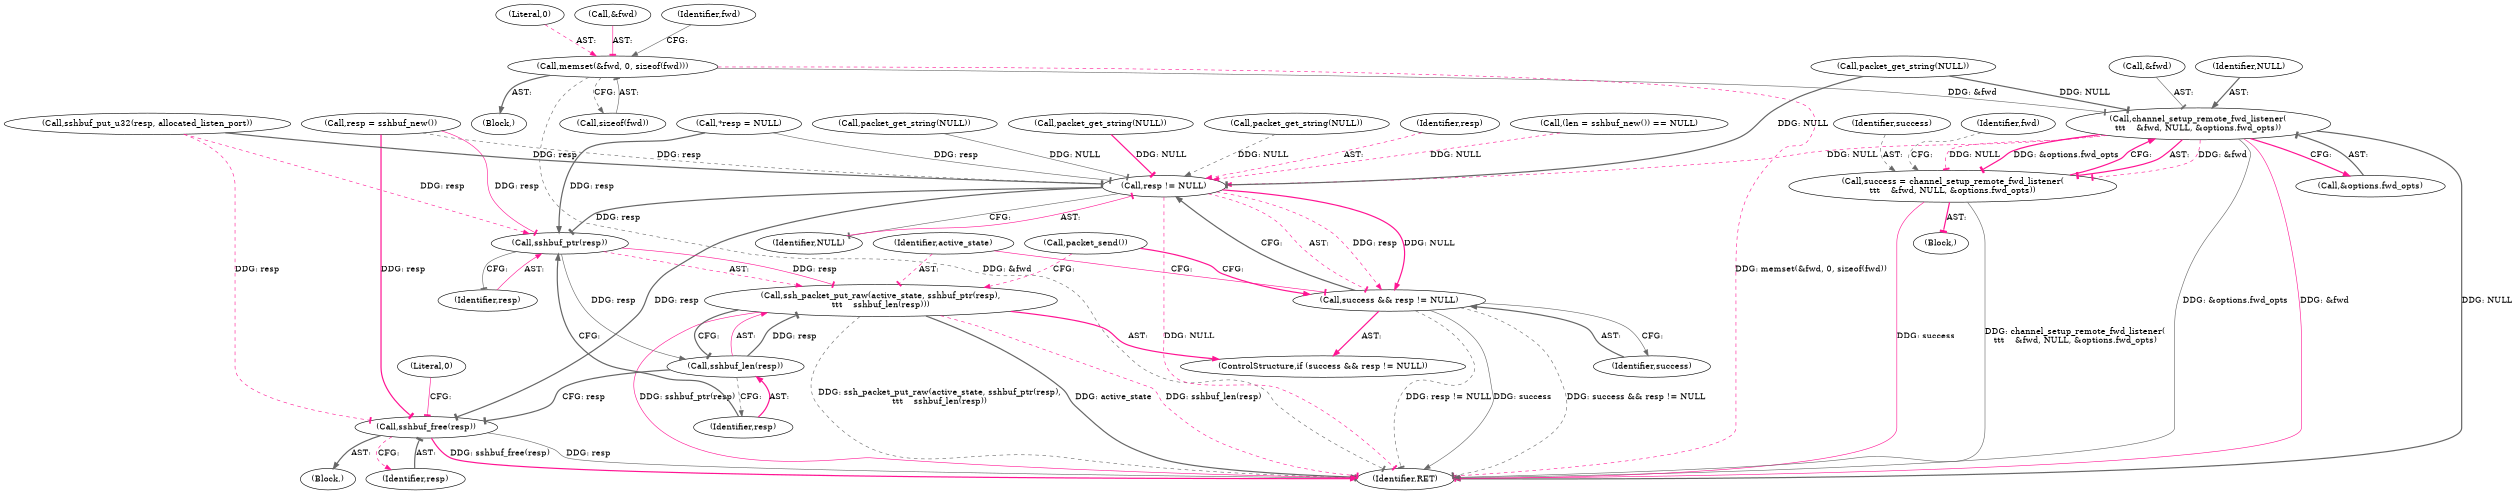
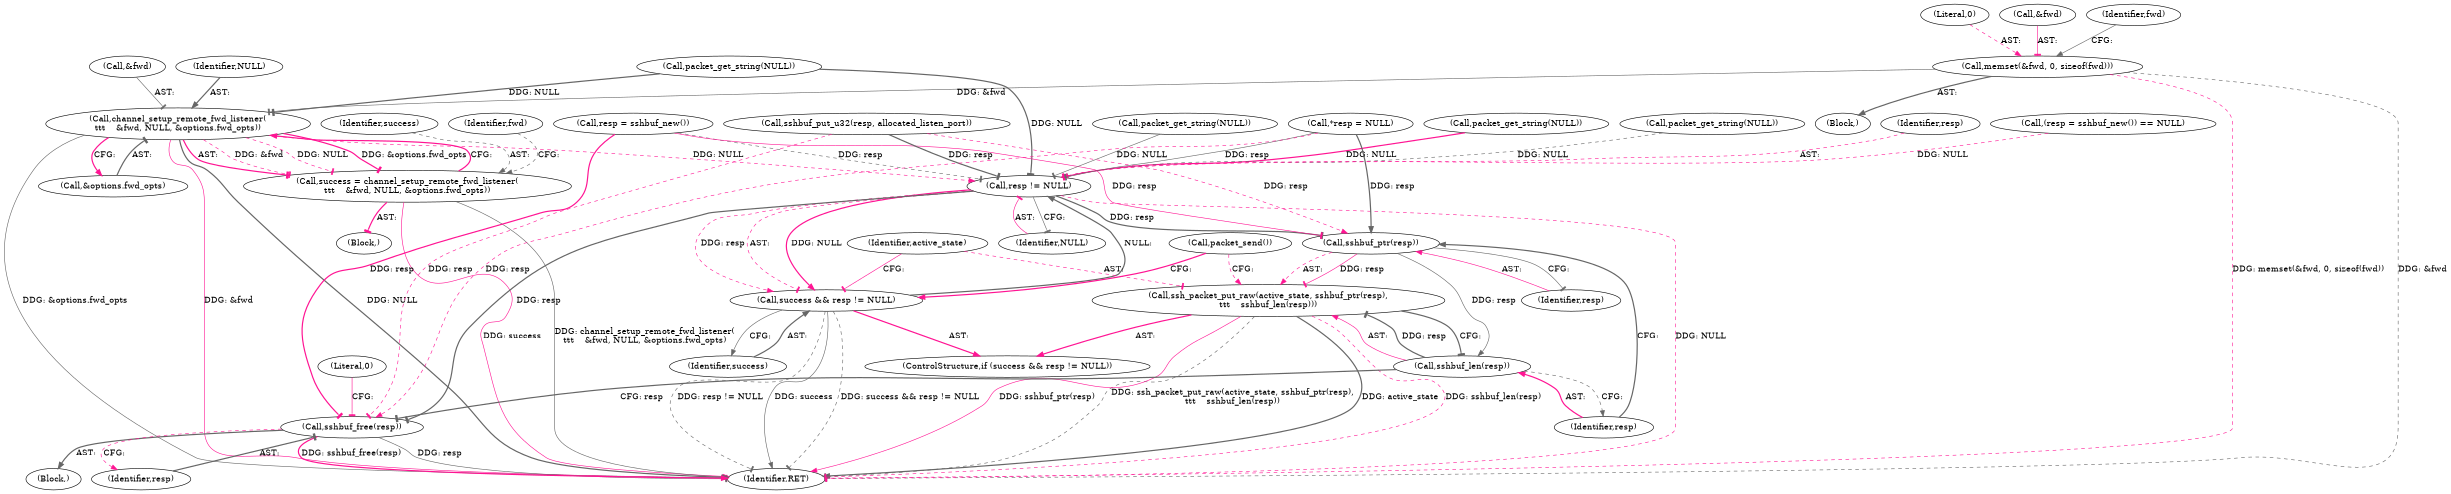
node "(Call,sizeof(fwd))": removed
node "(Call,(len = sshbuf_new()) == NULL)": label "(Call,(len = sshbuf_new()) == NULL)" -> "(Call,(resp = sshbuf_new()) == NULL)"
edge "(Call,*resp = NULL)" -> "(Call,sshbuf_free(resp))": added, label "DDG: resp"
edge "(Call,success && resp != NULL)" -> "(Call,resp != NULL)": label "CFG: " -> "NULL: "
